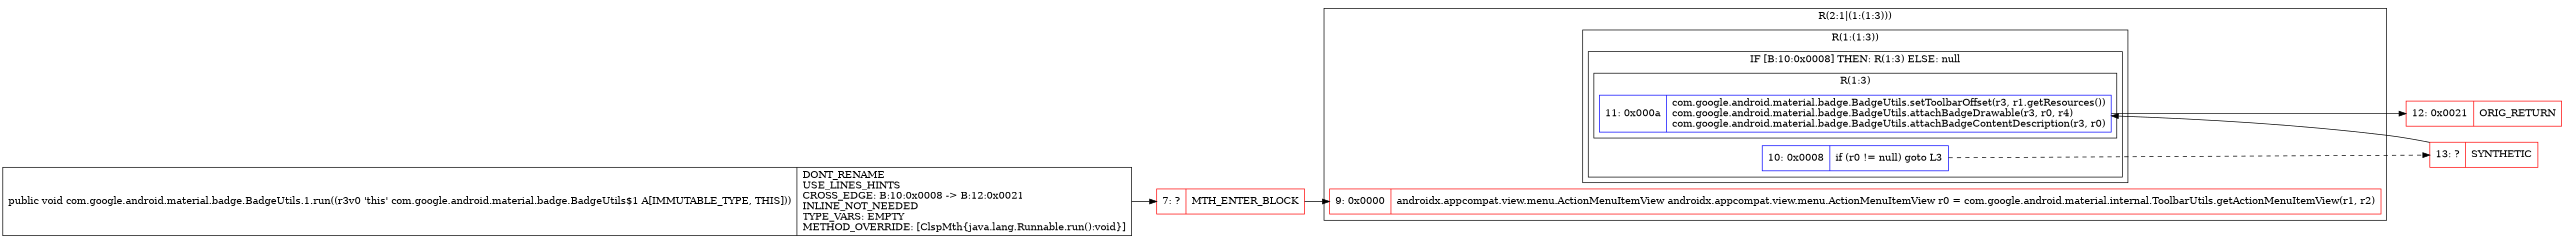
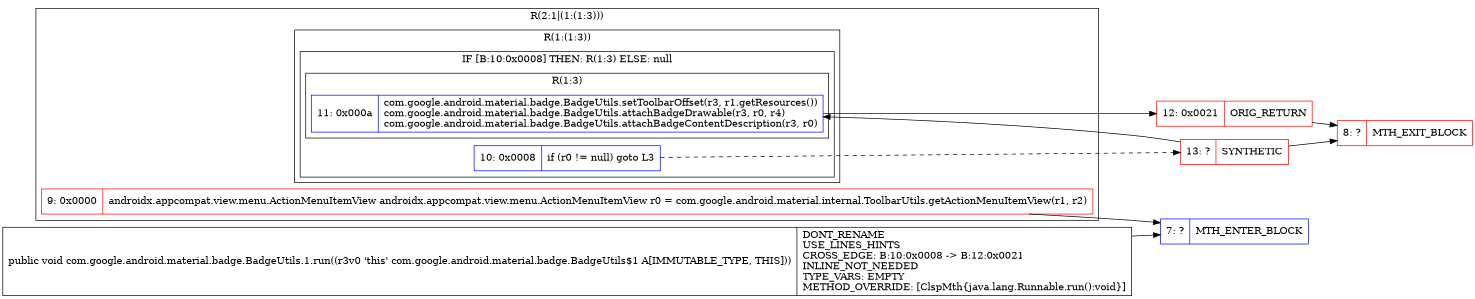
node "8: ?": added
node "7: ?": color red -> blue
edge "7: ?" -> "9: 0x0000": reversed
